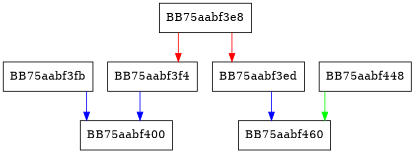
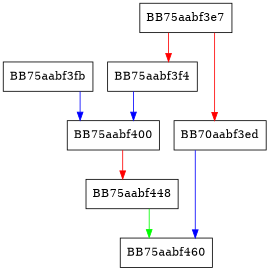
node "BB75aabf3e8": label "BB75aabf3e8" -> "BB75aabf3e7"
node "BB75aabf3ed": label "BB75aabf3ed" -> "BB70aabf3ed"
edge "BB75aabf400" -> "BB75aabf448": added
